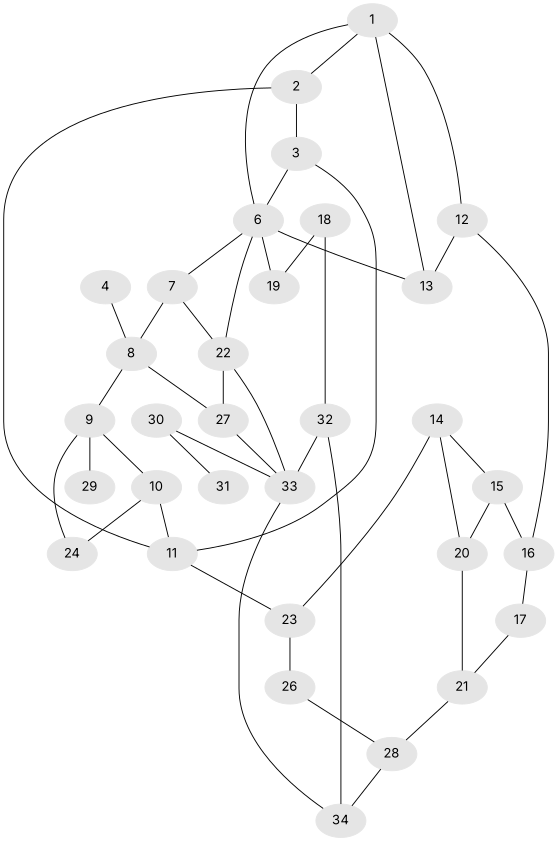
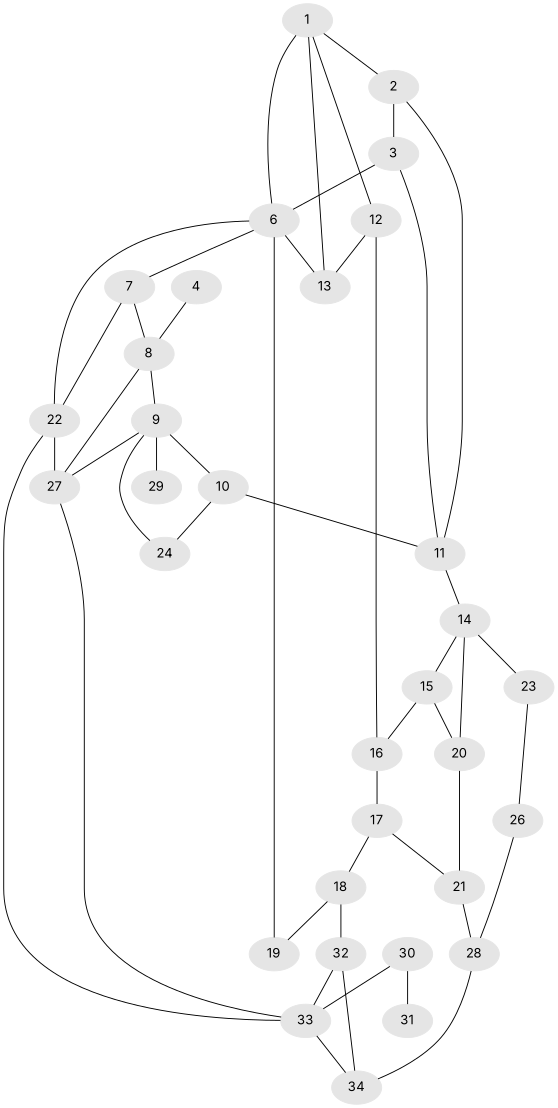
edge "9" -- "27": added
edge "11" -- "23": now "11" -- "14"
edge "17" -- "18": added
